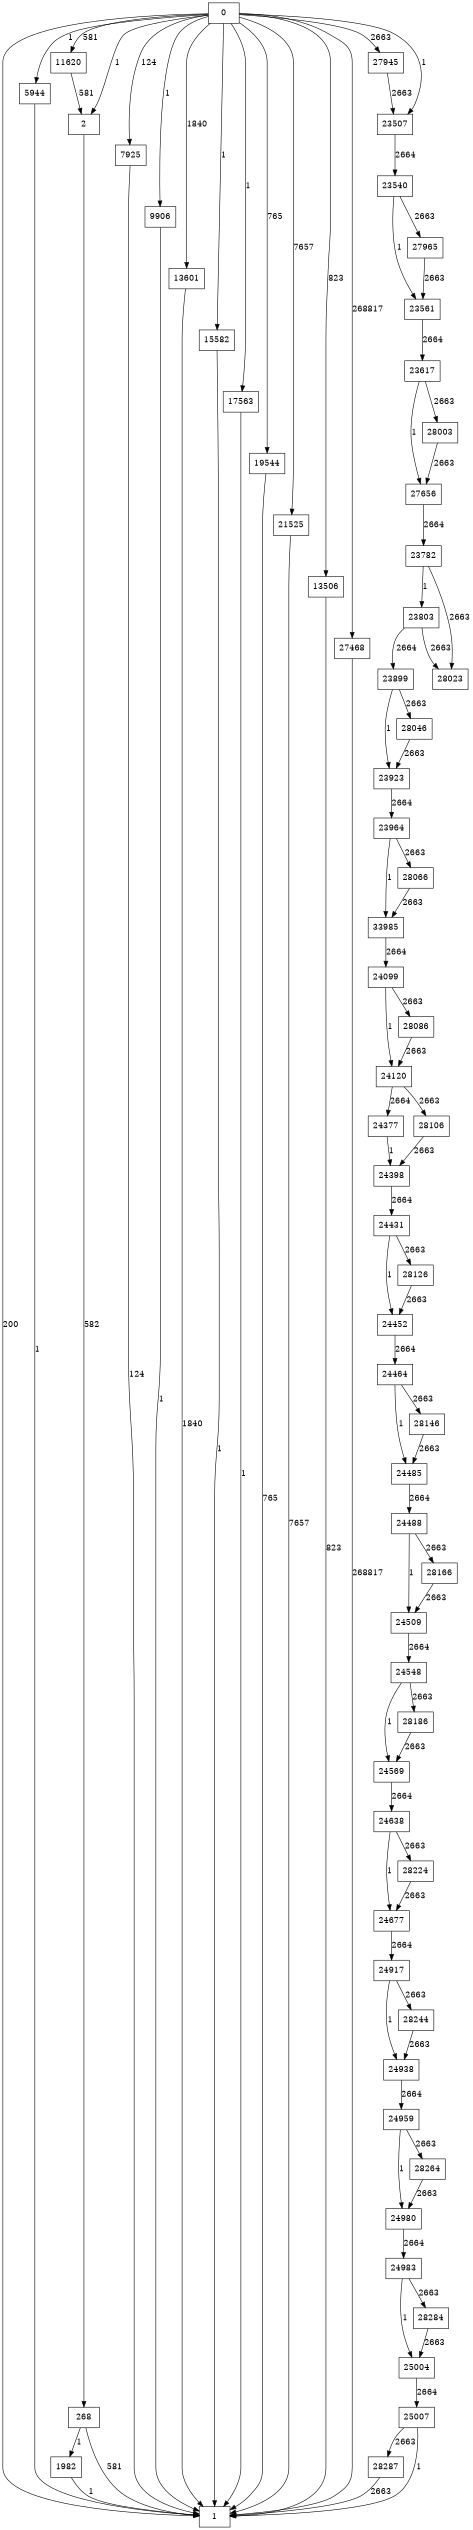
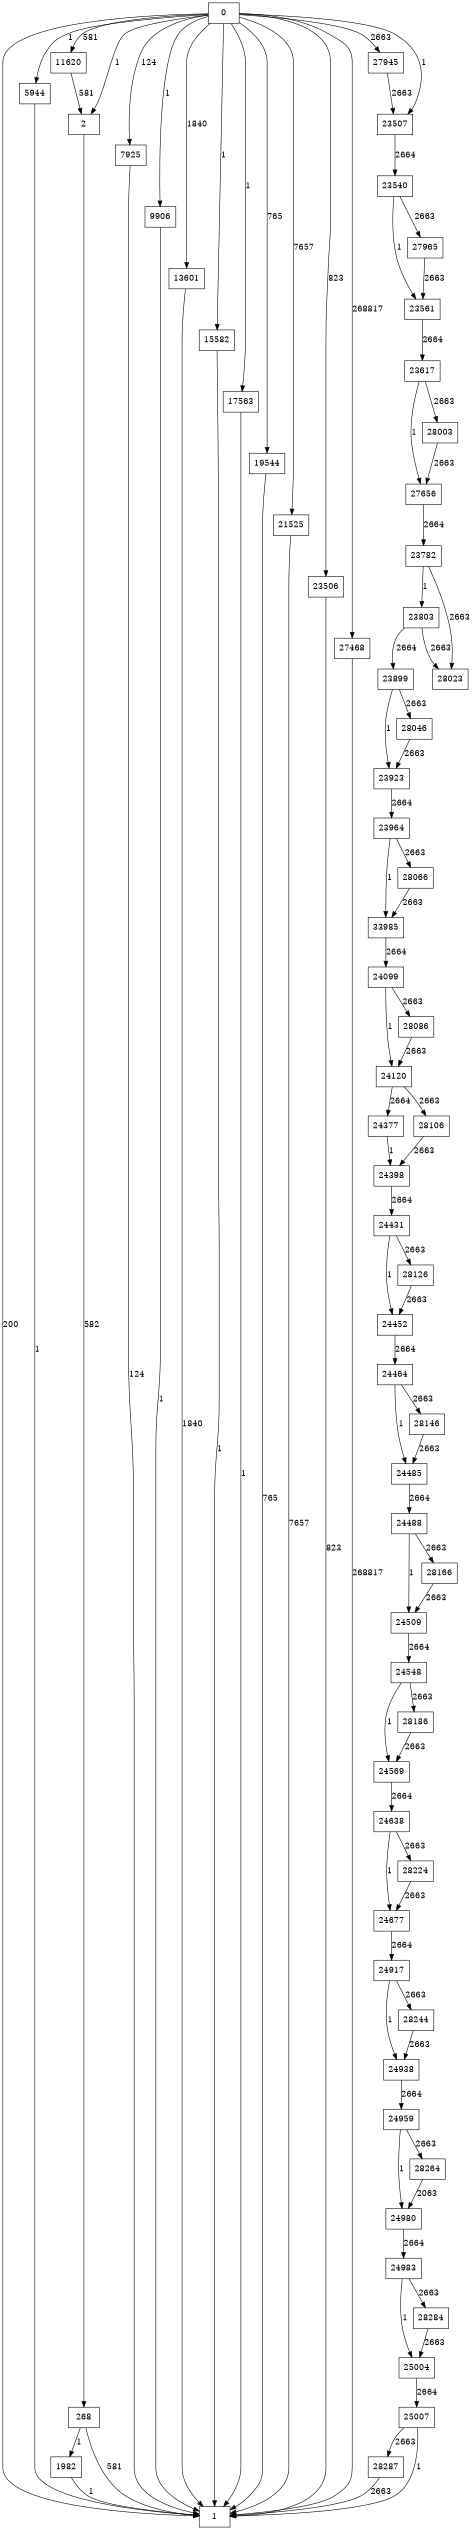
node "13506": label "13506" -> "23506"
edge "28264" -> "24980": label "2663" -> "2063"
